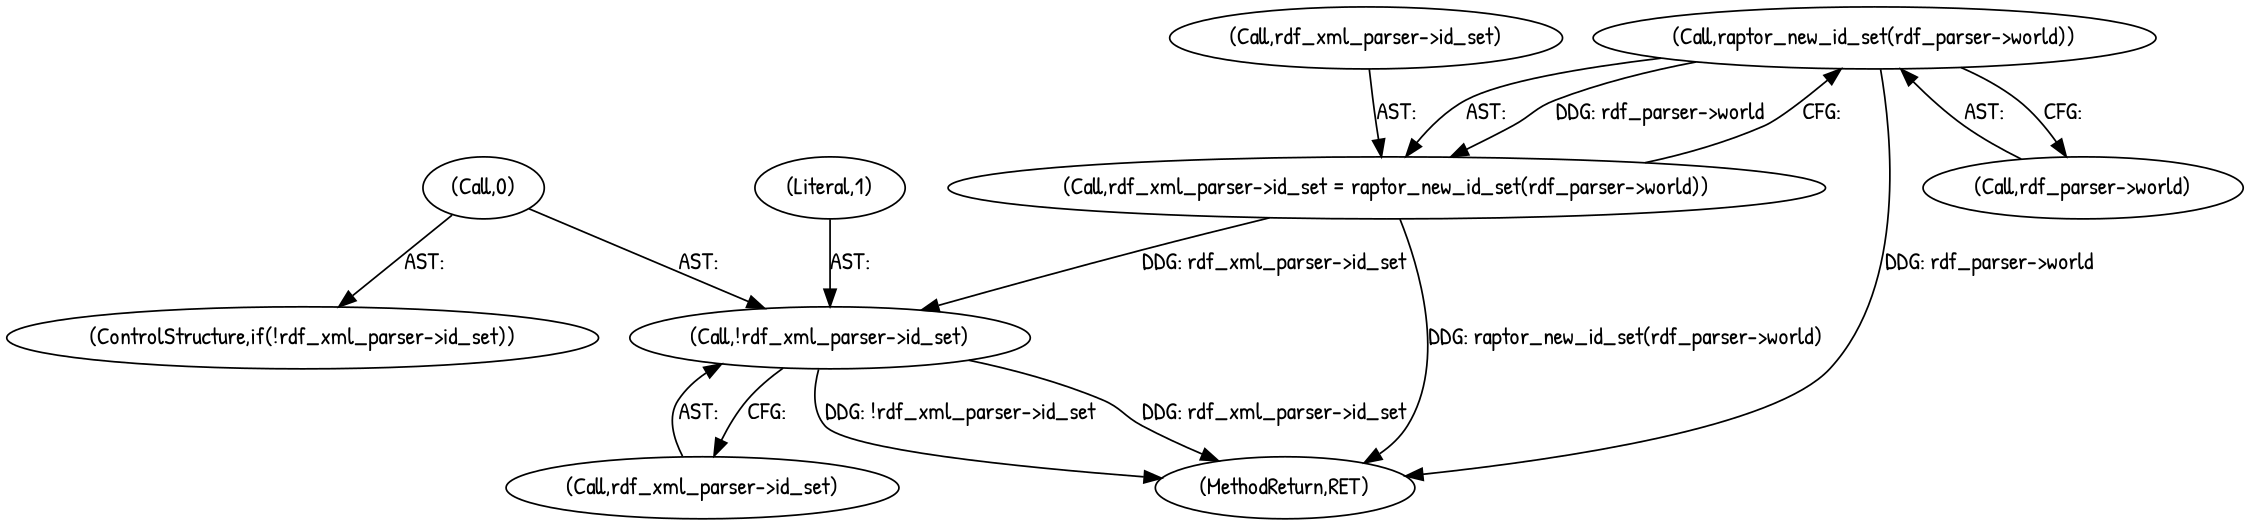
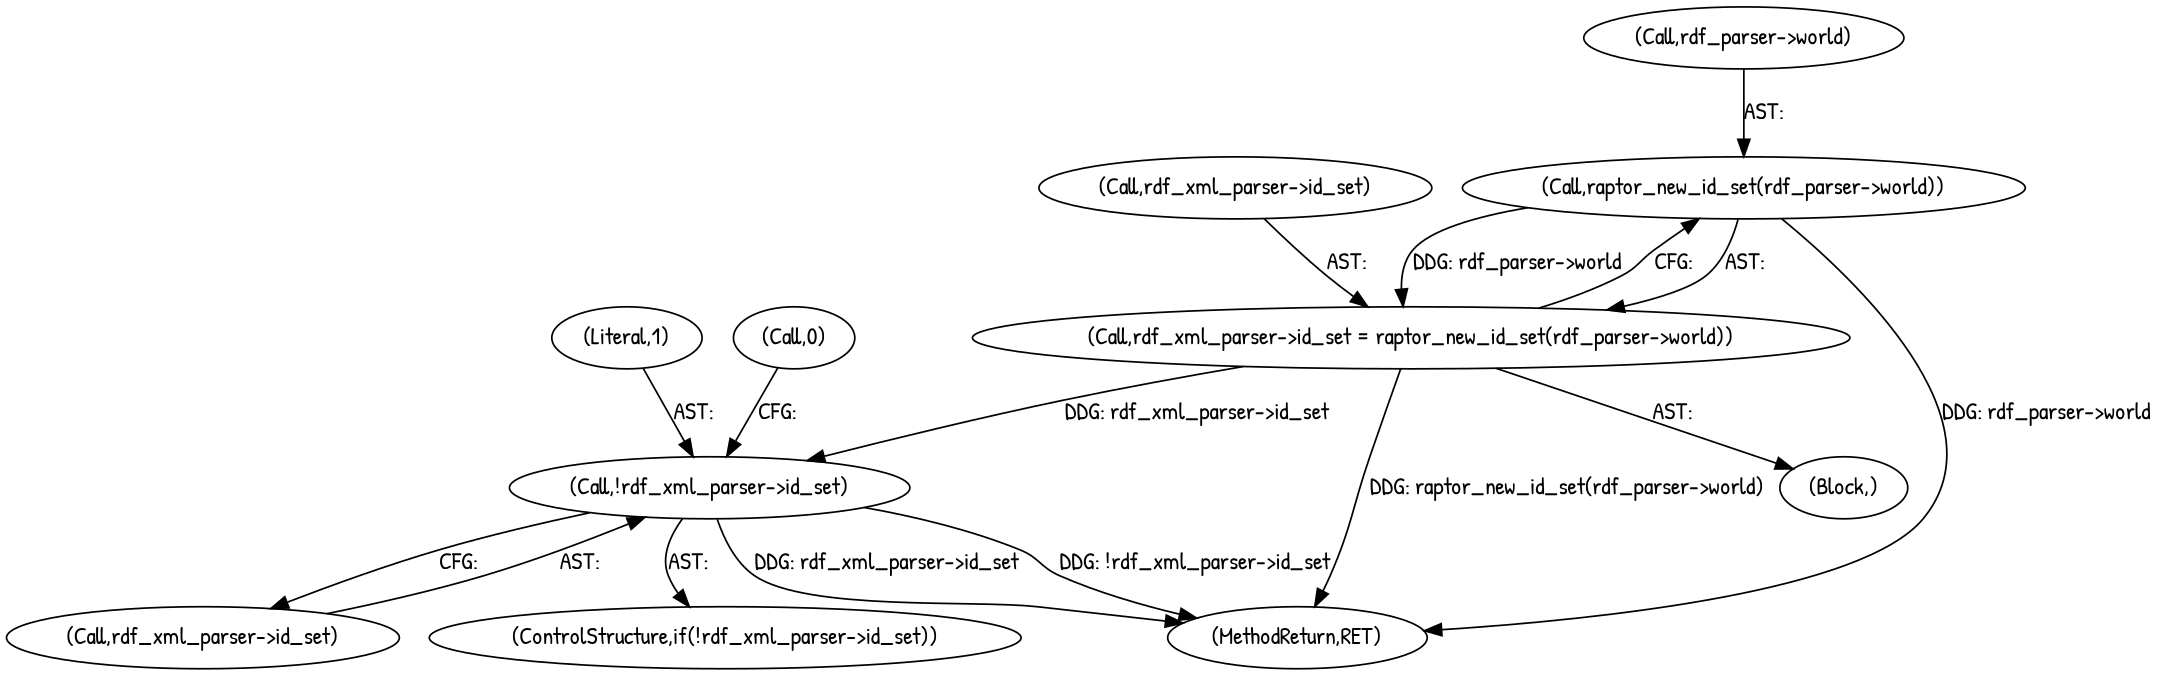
edge "(Call,raptor_new_id_set(rdf_parser->world))" -> "(Call,rdf_parser->world)": removed, label "CFG:"
edge "(Call,0)" -> "(ControlStructure,if(!rdf_xml_parser->id_set))": now "(Call,!rdf_xml_parser->id_set)" -> "(ControlStructure,if(!rdf_xml_parser->id_set))"
edge "(Call,0)" -> "(Call,!rdf_xml_parser->id_set)": label "AST: " -> "CFG: "
node "(Block,)": added
